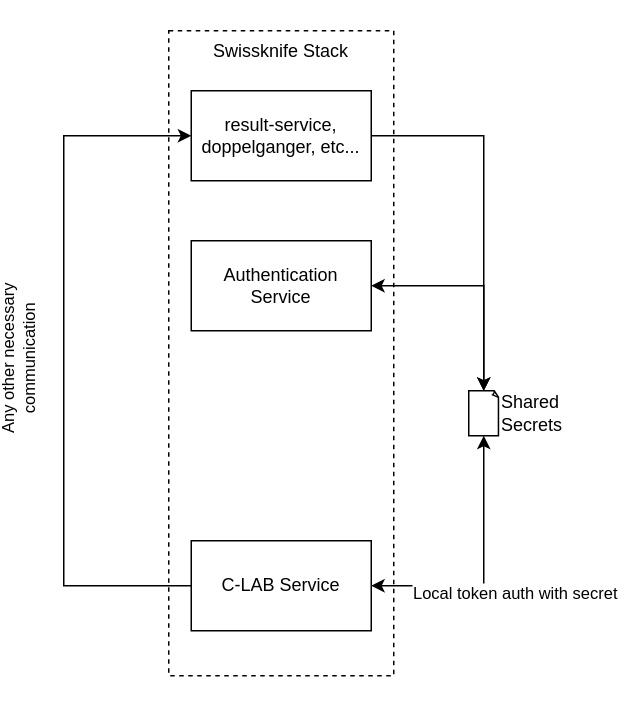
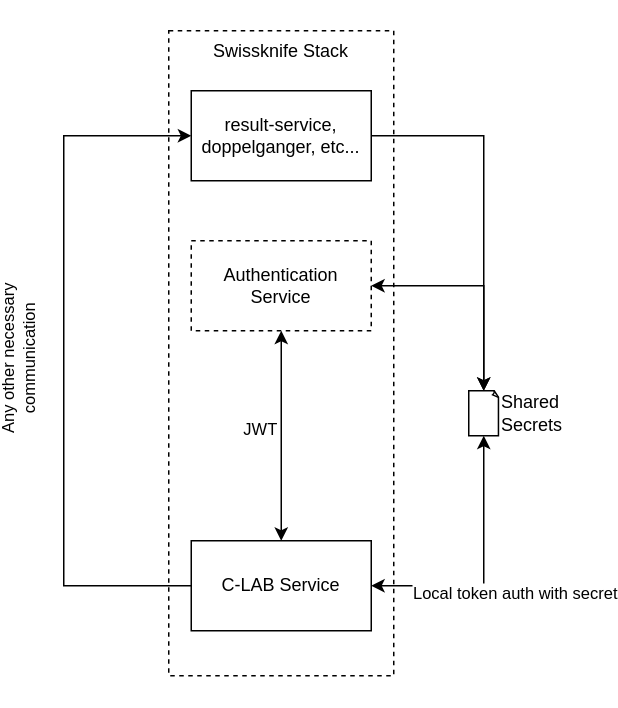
node "Authentication Service": style solid -> dashed
edge "Authentication Service" -- "C-LAB Service": added, label "JWT"
